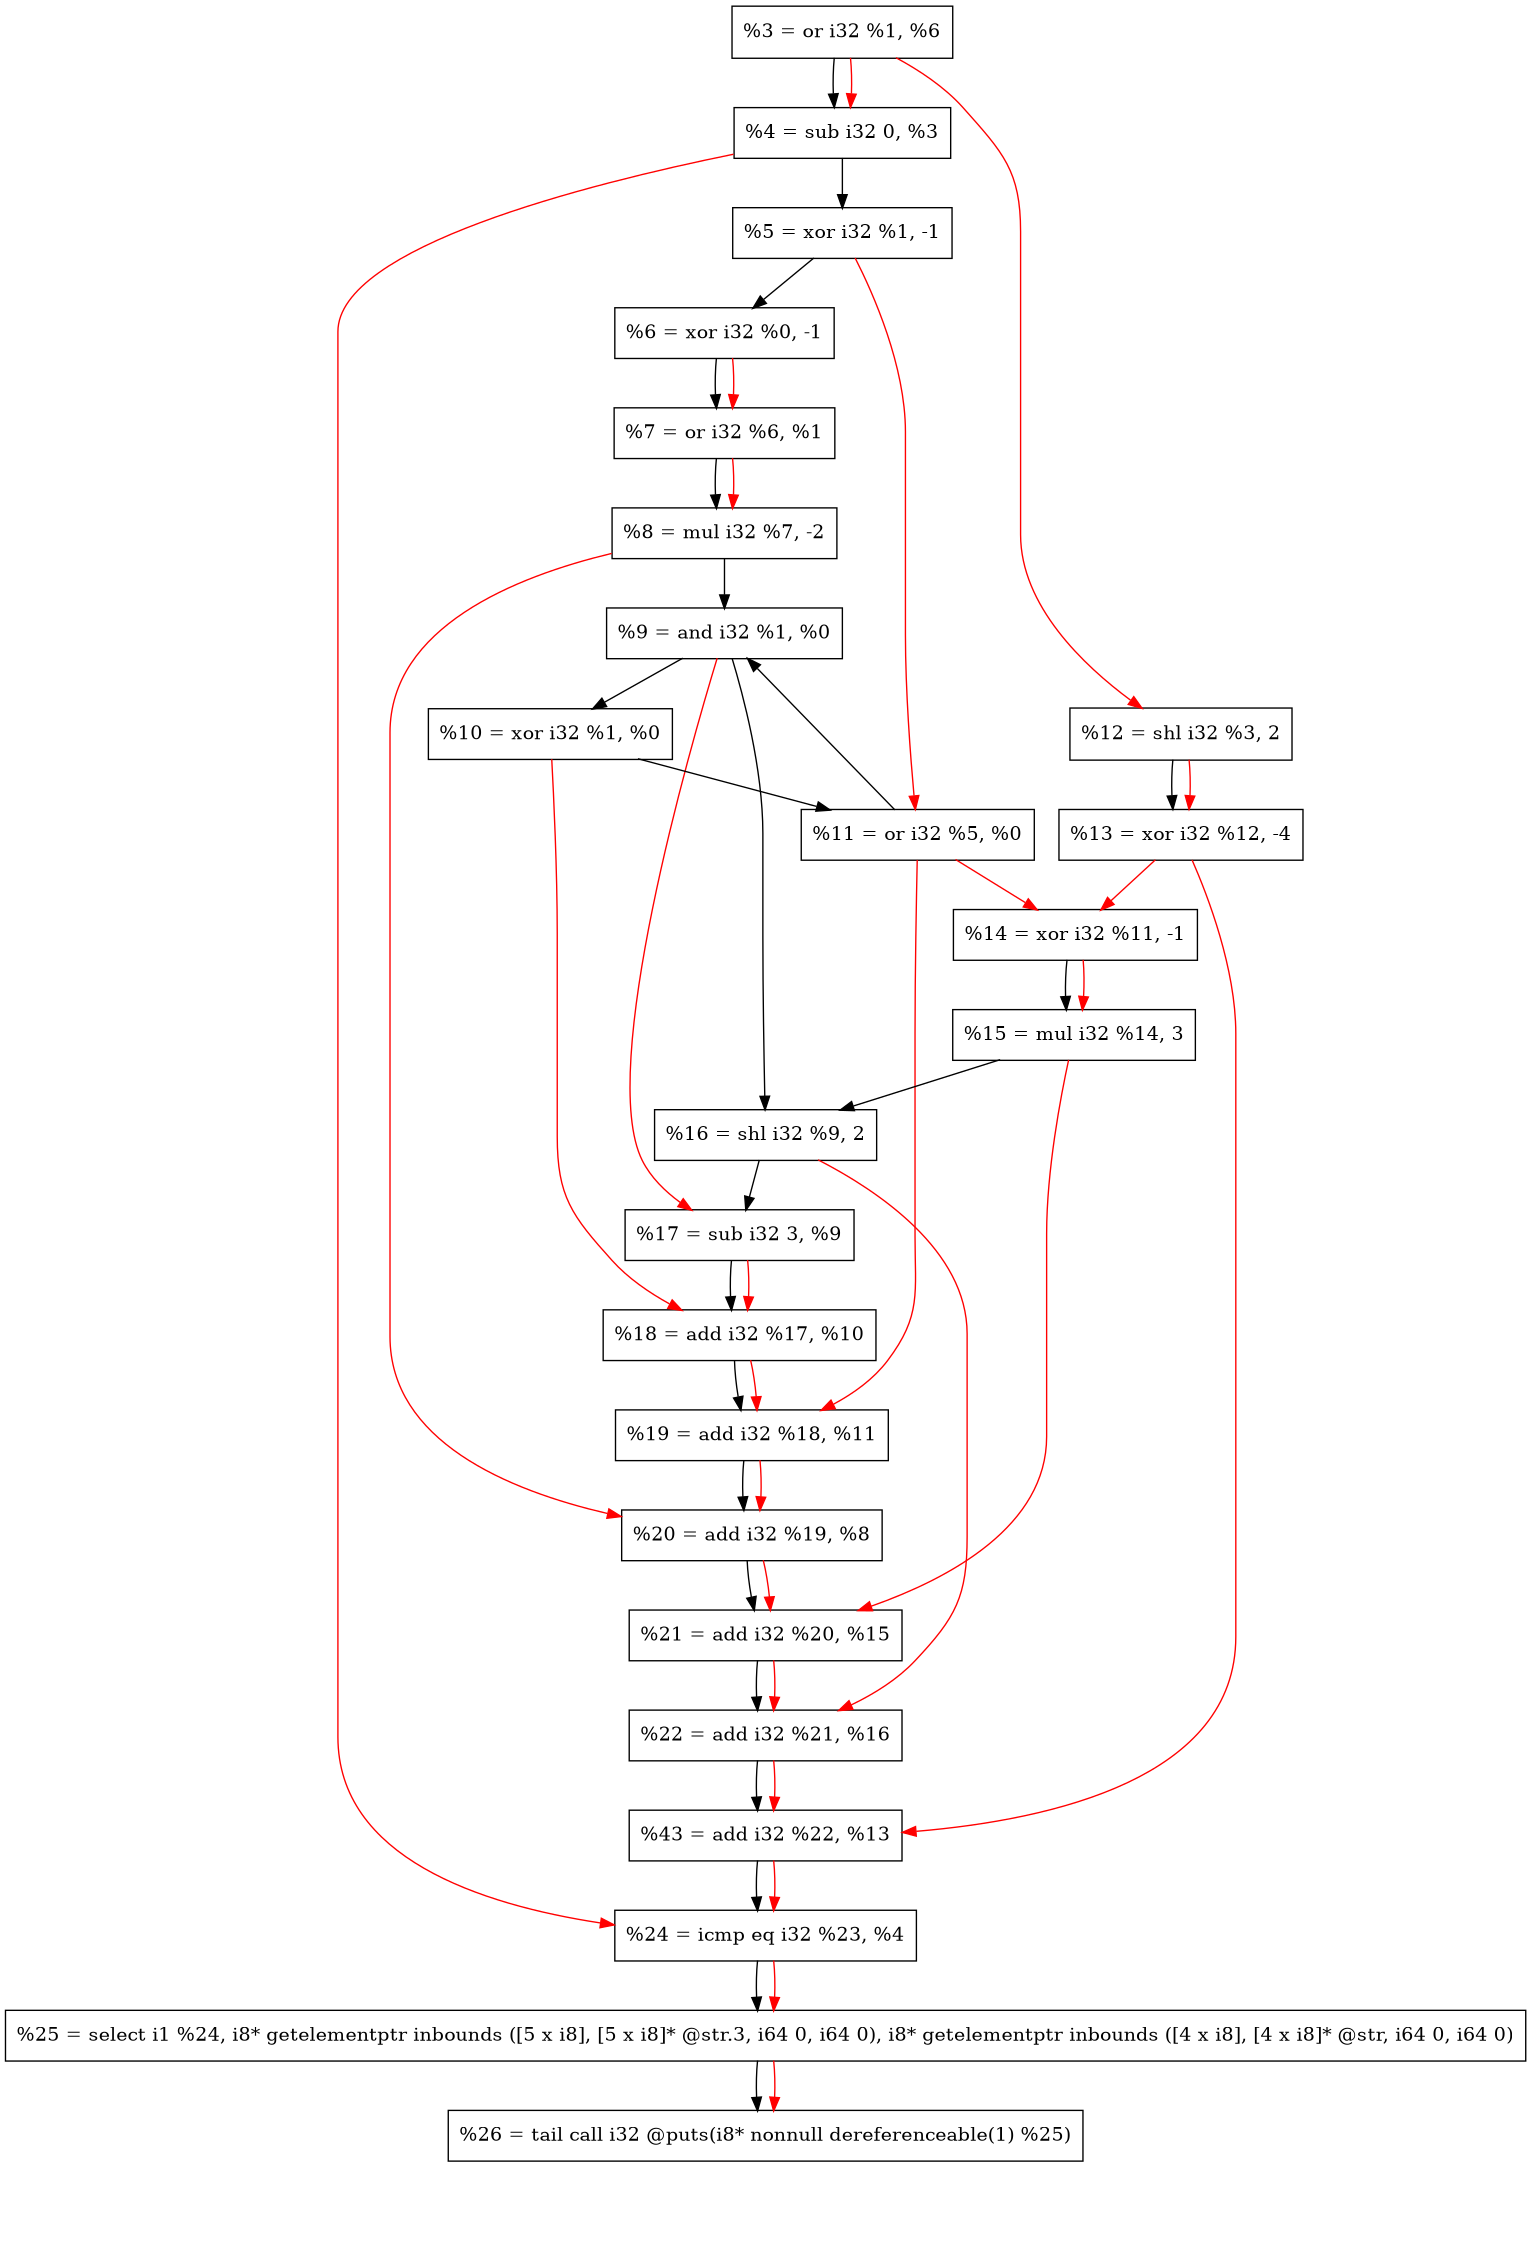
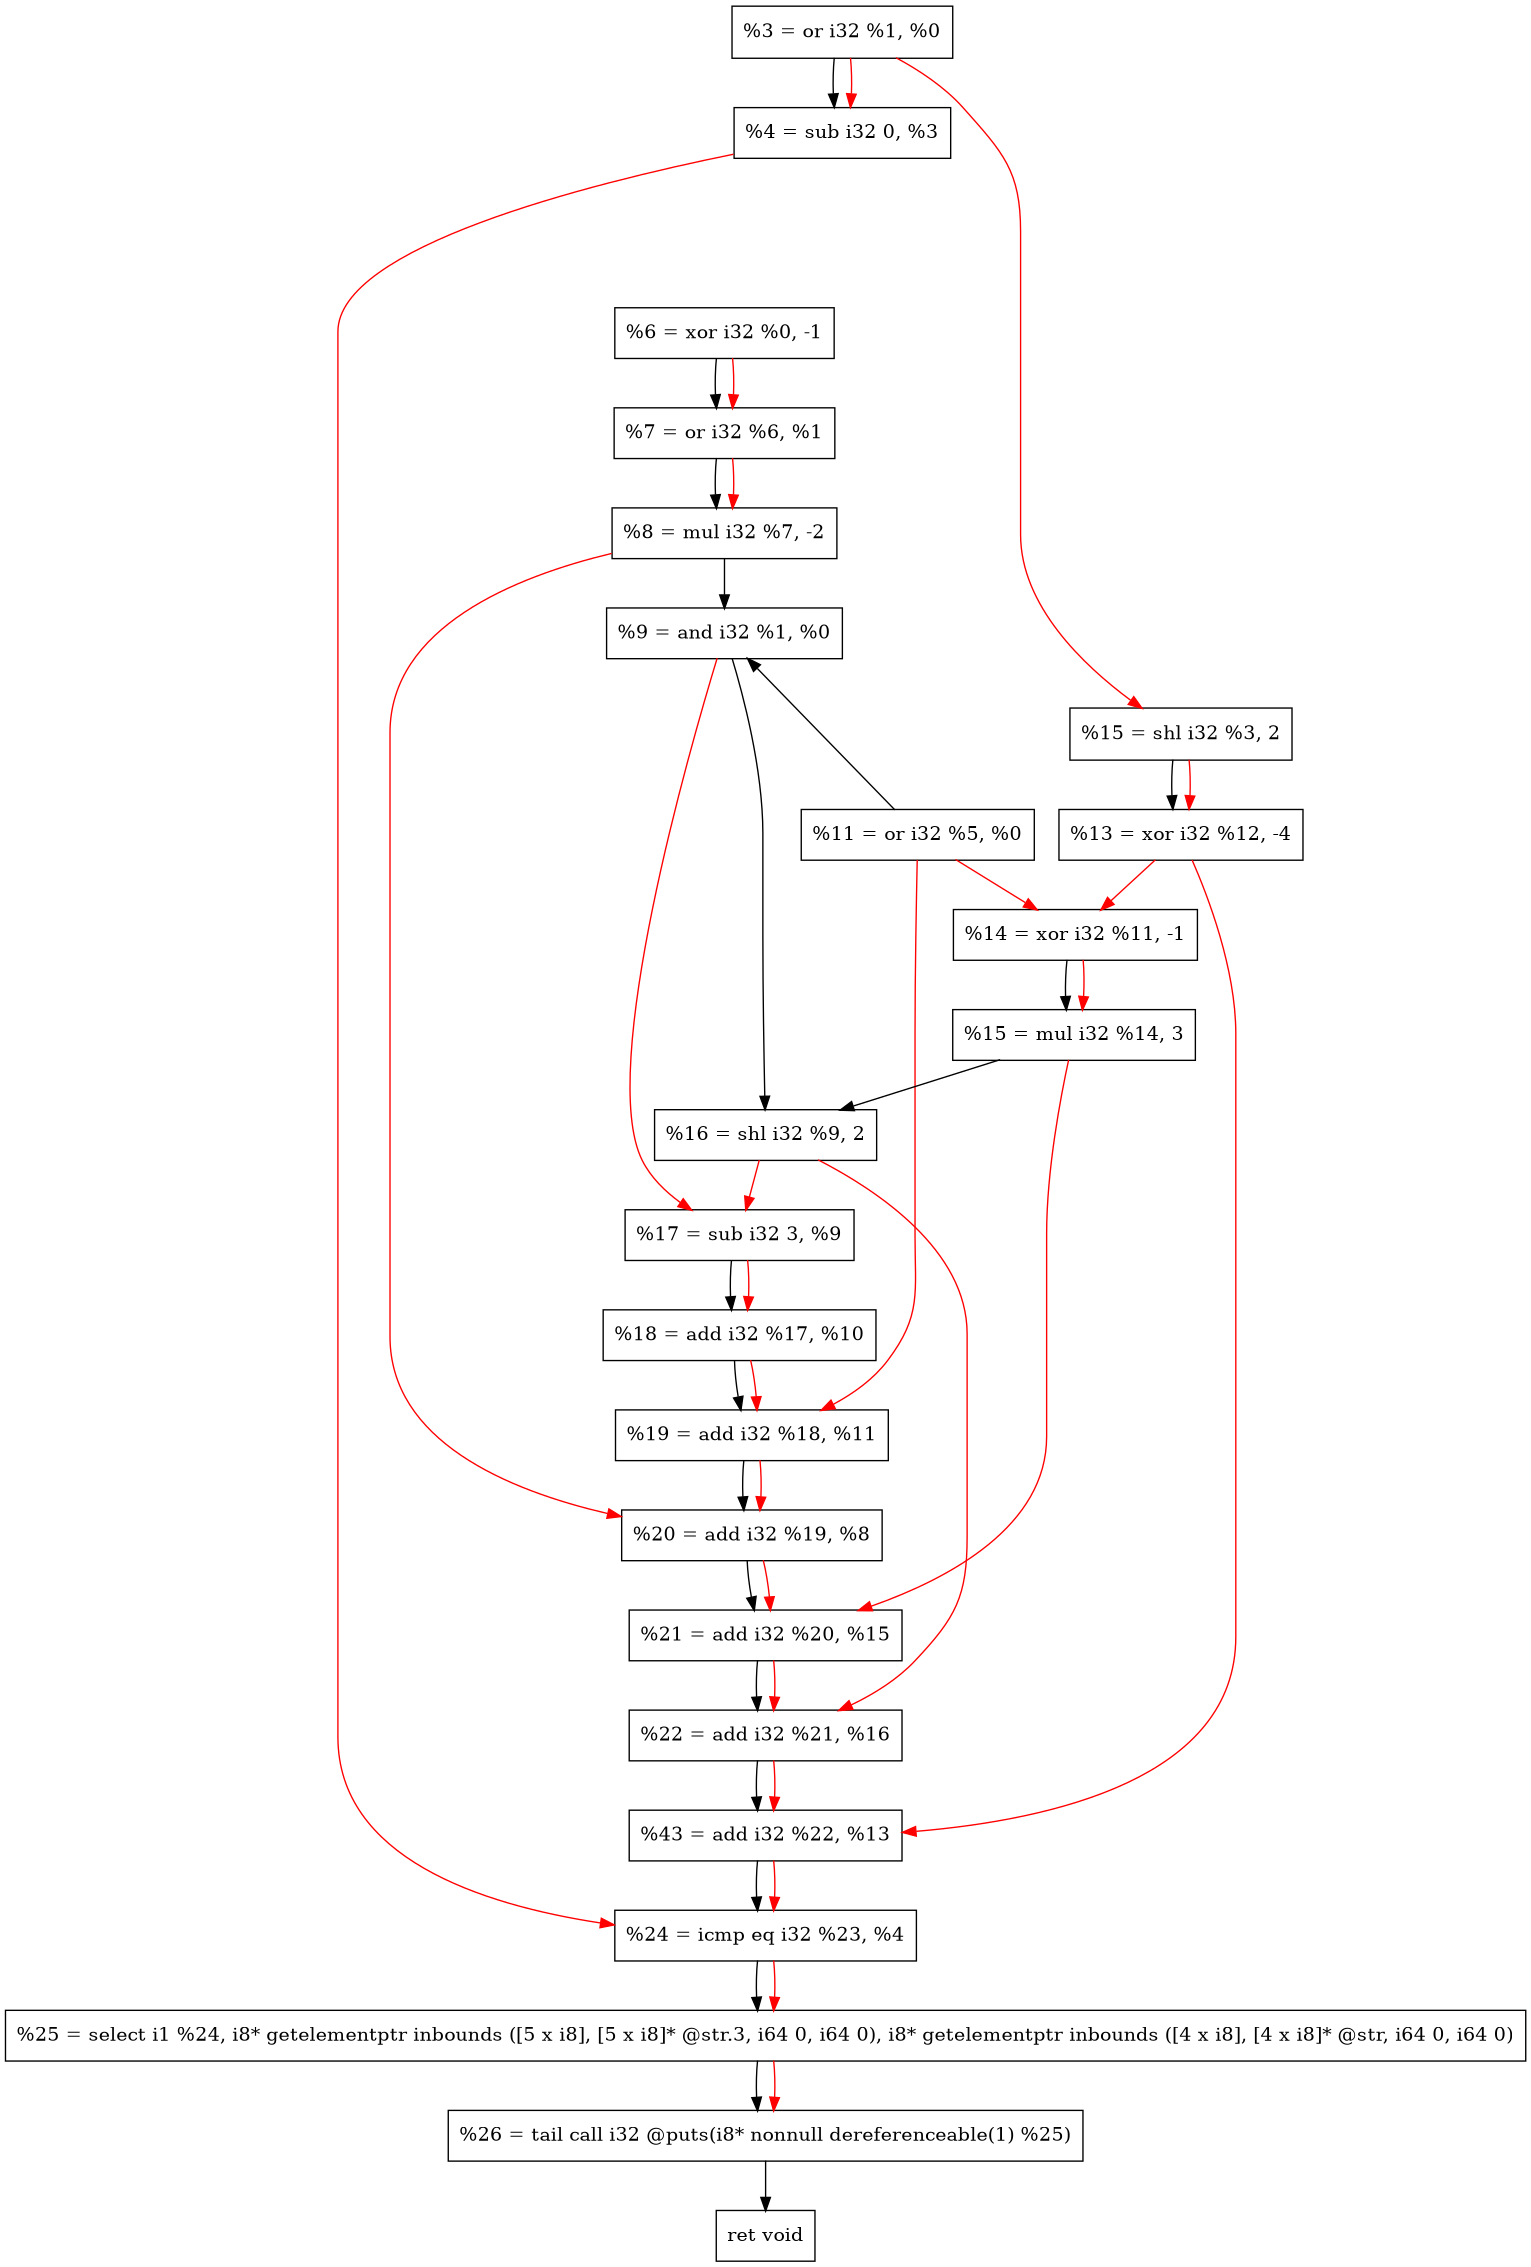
node "%3 = or i32 %1, %6": label "%3 = or i32 %1, %6" -> "%3 = or i32 %1, %0"
node "%5 = xor i32 %1, -1": removed
node "%10 = xor i32 %1, %0": removed
node "%12 = shl i32 %3, 2": label "%12 = shl i32 %3, 2" -> "%15 = shl i32 %3, 2"
edge "%16 = shl i32 %9, 2" -> "%17 = sub i32 3, %9": color black -> red
node "ret void": added
